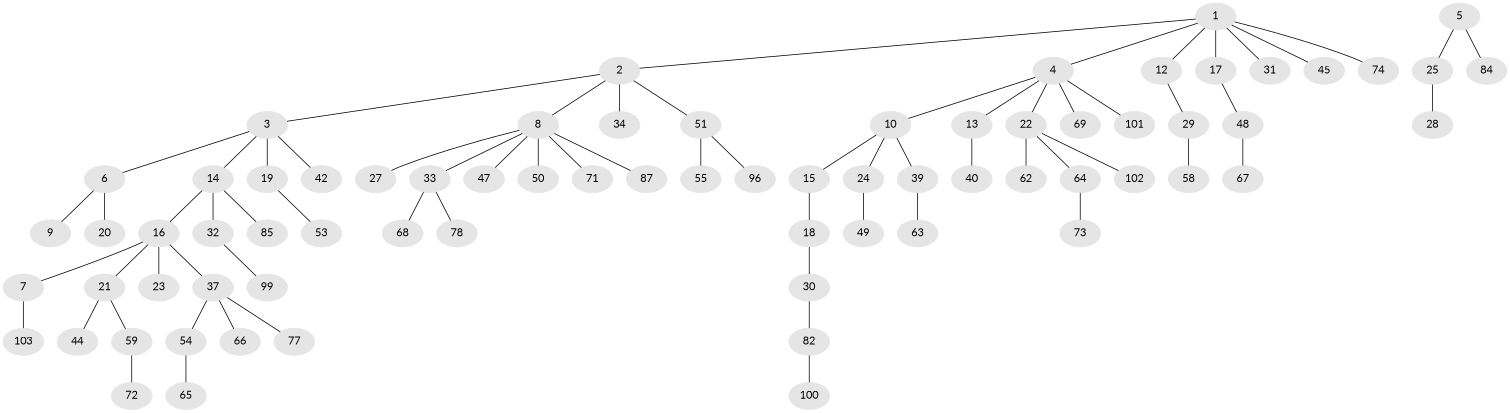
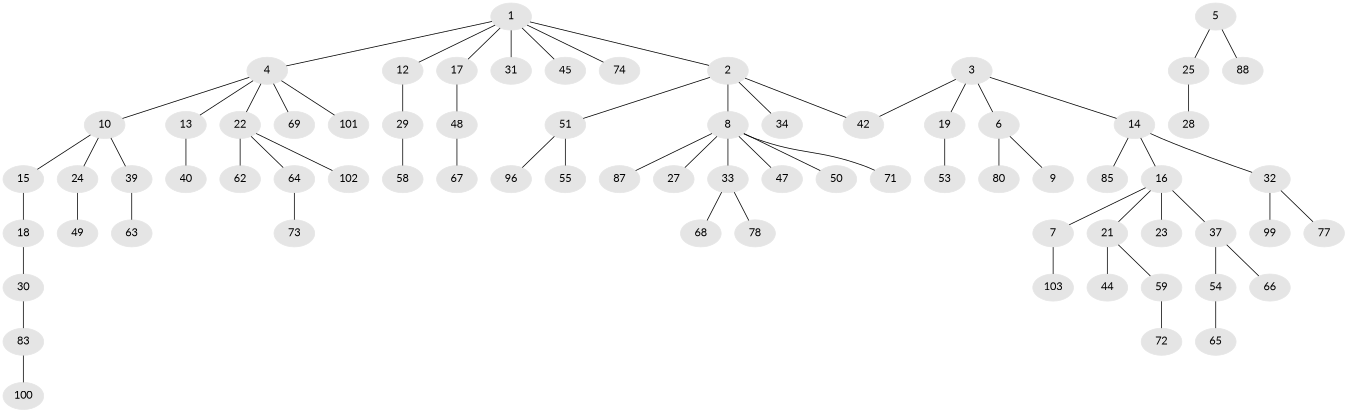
node "84": label "84" -> "88"
edge "2" -- "3": now "2" -- "42"
node "20": label "20" -> "80"
edge "37" -- "77": now "32" -- "77"
node "82": label "82" -> "83"
